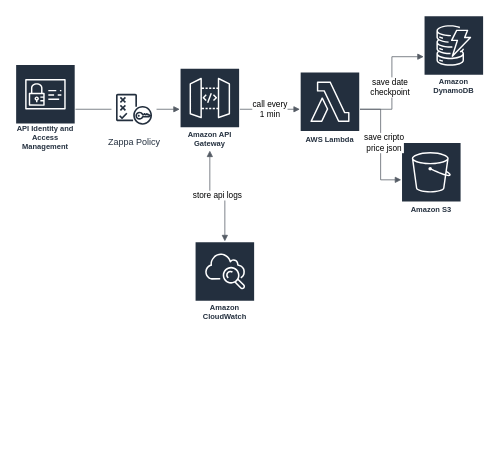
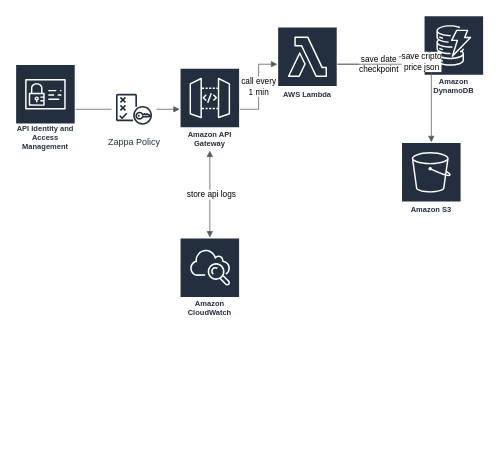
node "AWS Lambda": moved (330, 109) -> (307, 64)
node "Amazon CloudWatch": moved (225, 282) -> (210, 279)
